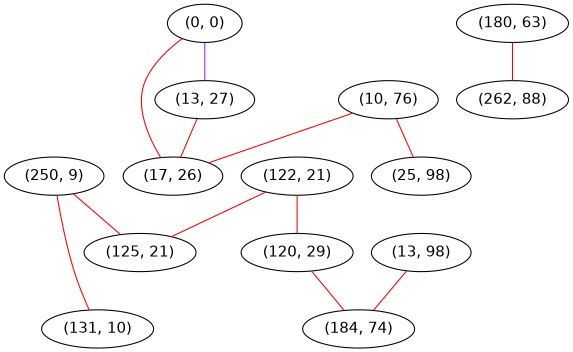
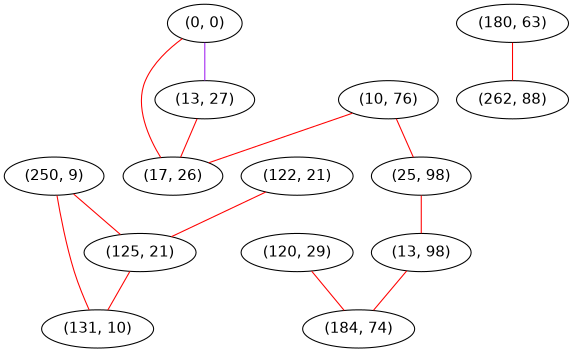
edge "(122, 21)" -- "(120, 29)": removed
edge "(25, 98)" -- "(13, 98)": added
edge "(125, 21)" -- "(131, 10)": added
